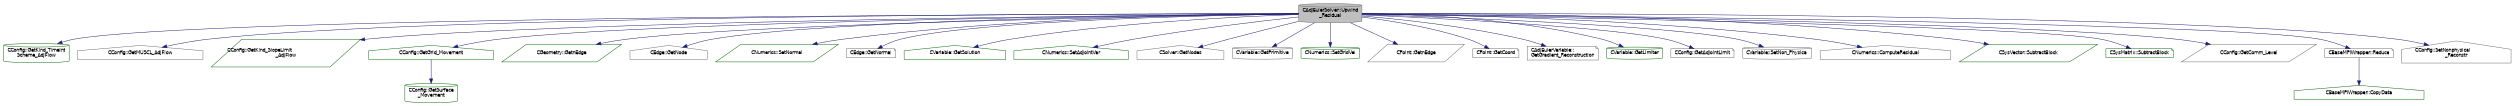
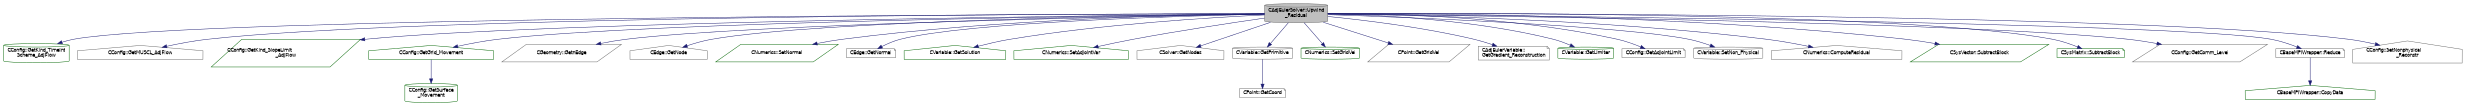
edge "CAdjEulerSolver::Upwind _Residual" -> "CPoint::GetCoord": now "CVariable::GetPrimitive" -> "CPoint::GetCoord"
node "CGeometry::GetnEdge": color darkgreen -> gray40
node "CPoint::GetnEdge": label "CPoint::GetnEdge" -> "CPoint::GetGridVel"
